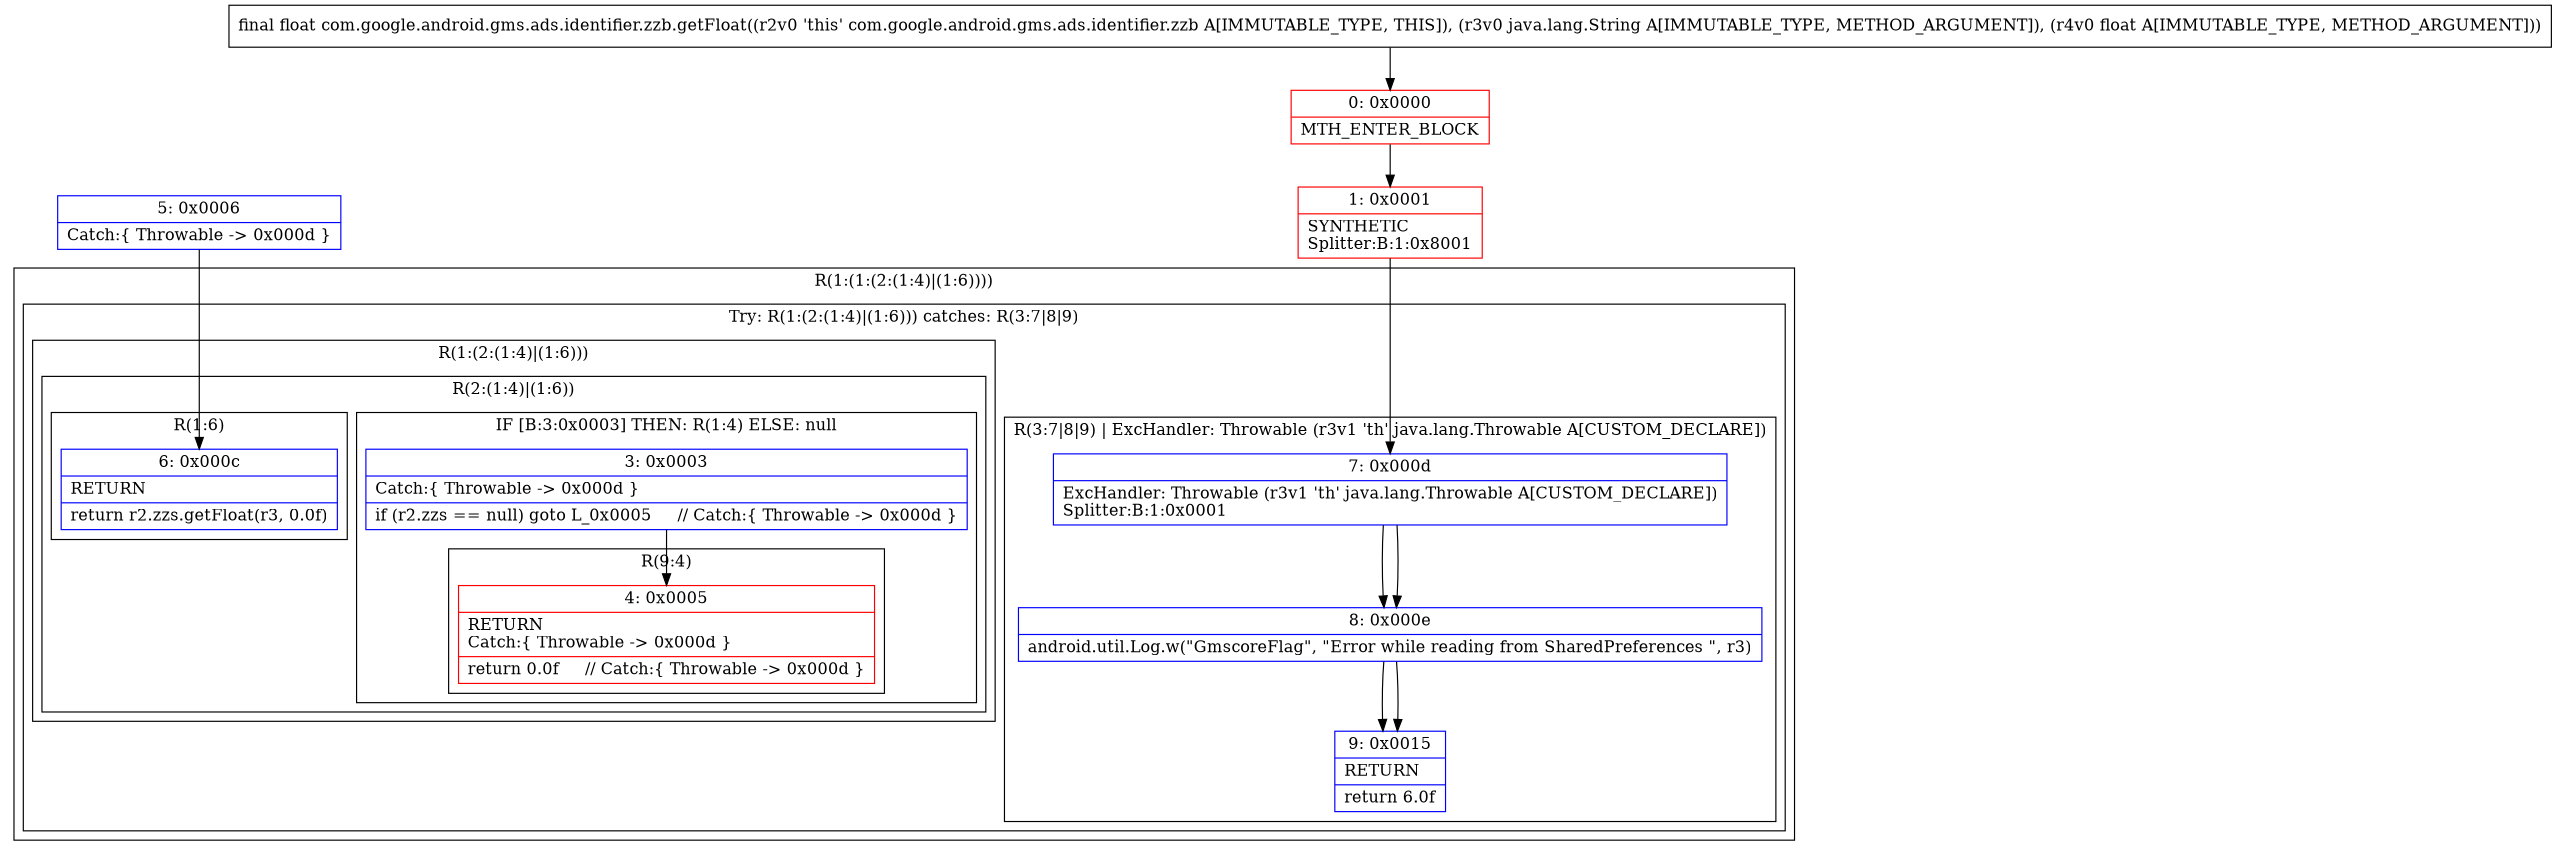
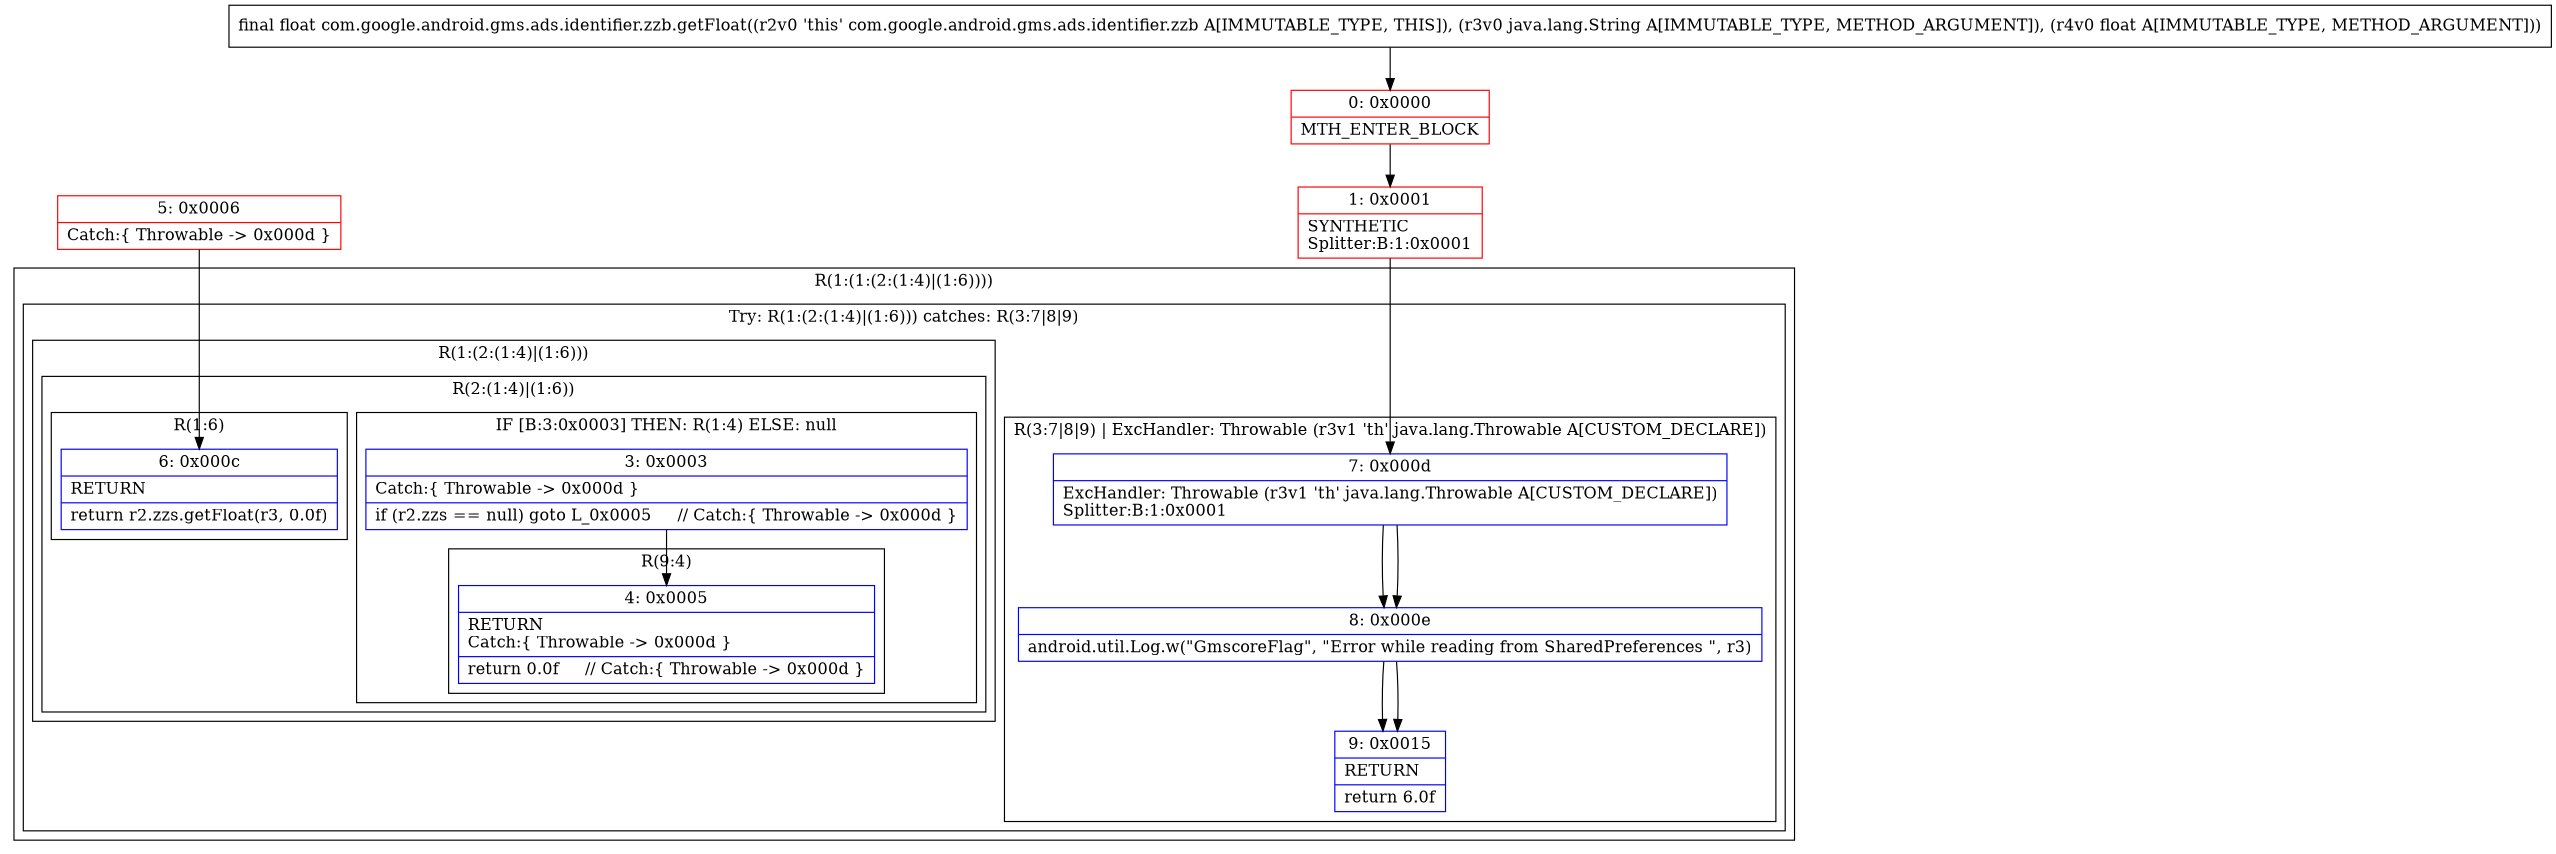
node "5: 0x0006": color blue -> red
node "1: 0x0001": text "Splitter:B:1:0x8001" -> "Splitter:B:1:0x0001"
node "4: 0x0005": color red -> blue
